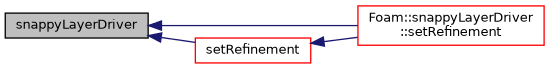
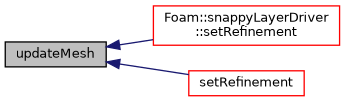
node "snappyLayerDriver": label "snappyLayerDriver" -> "updateMesh"
edge "Foam::snappyLayerDriver ::setRefinement" -> "setRefinement": removed
